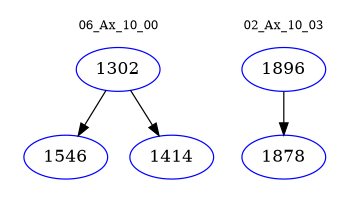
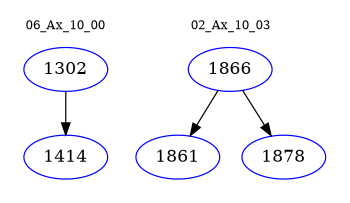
node "1896": label "1896" -> "1866"
node "1546": removed
node "1861": added
